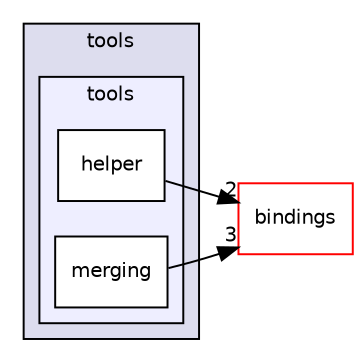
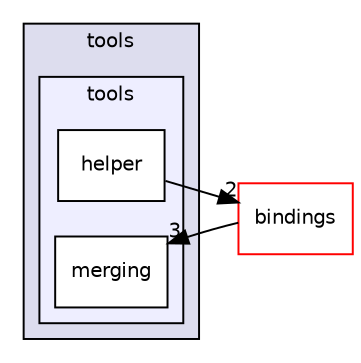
edge "merging" -> "bindings": reversed
